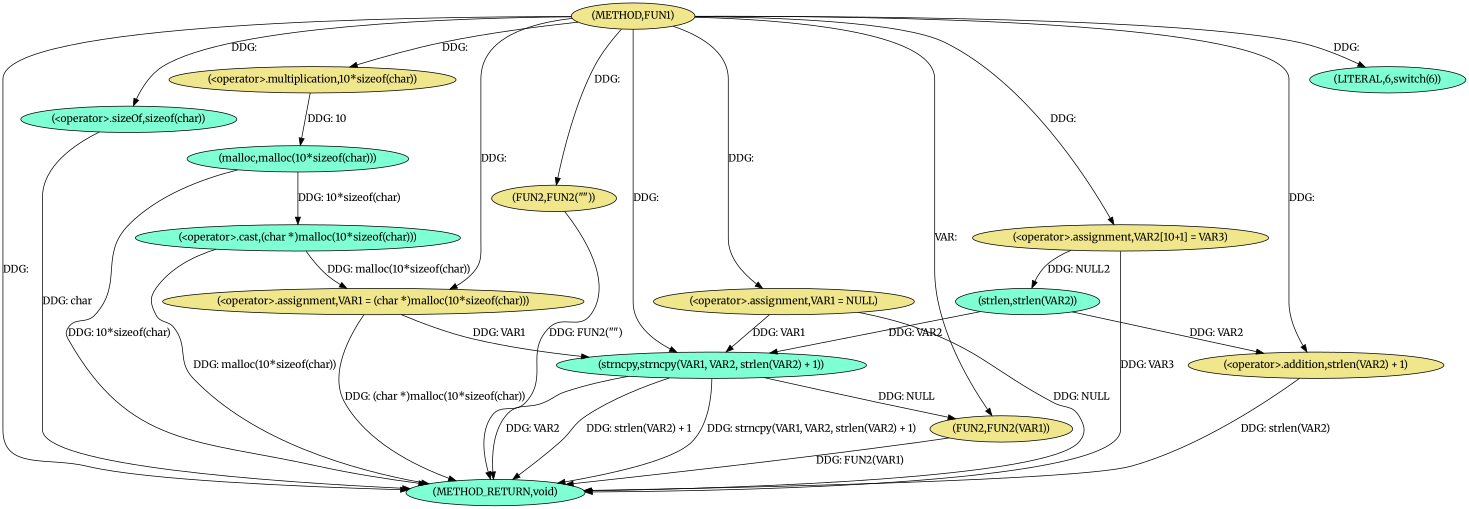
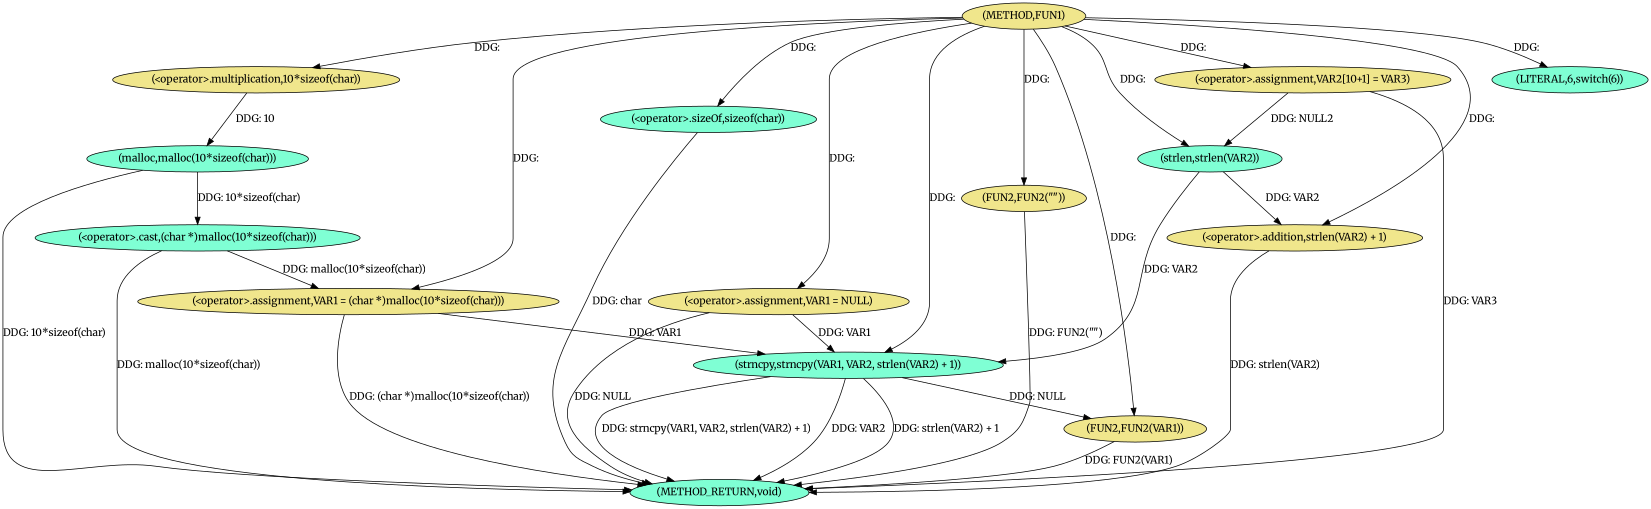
edge "(METHOD,FUN1)" -> "(METHOD_RETURN,void)": now "(METHOD,FUN1)" -> "(strlen,strlen(VAR2))"
edge "(METHOD,FUN1)" -> "(FUN2,FUN2(VAR1))": label "VAR: " -> "DDG: "
